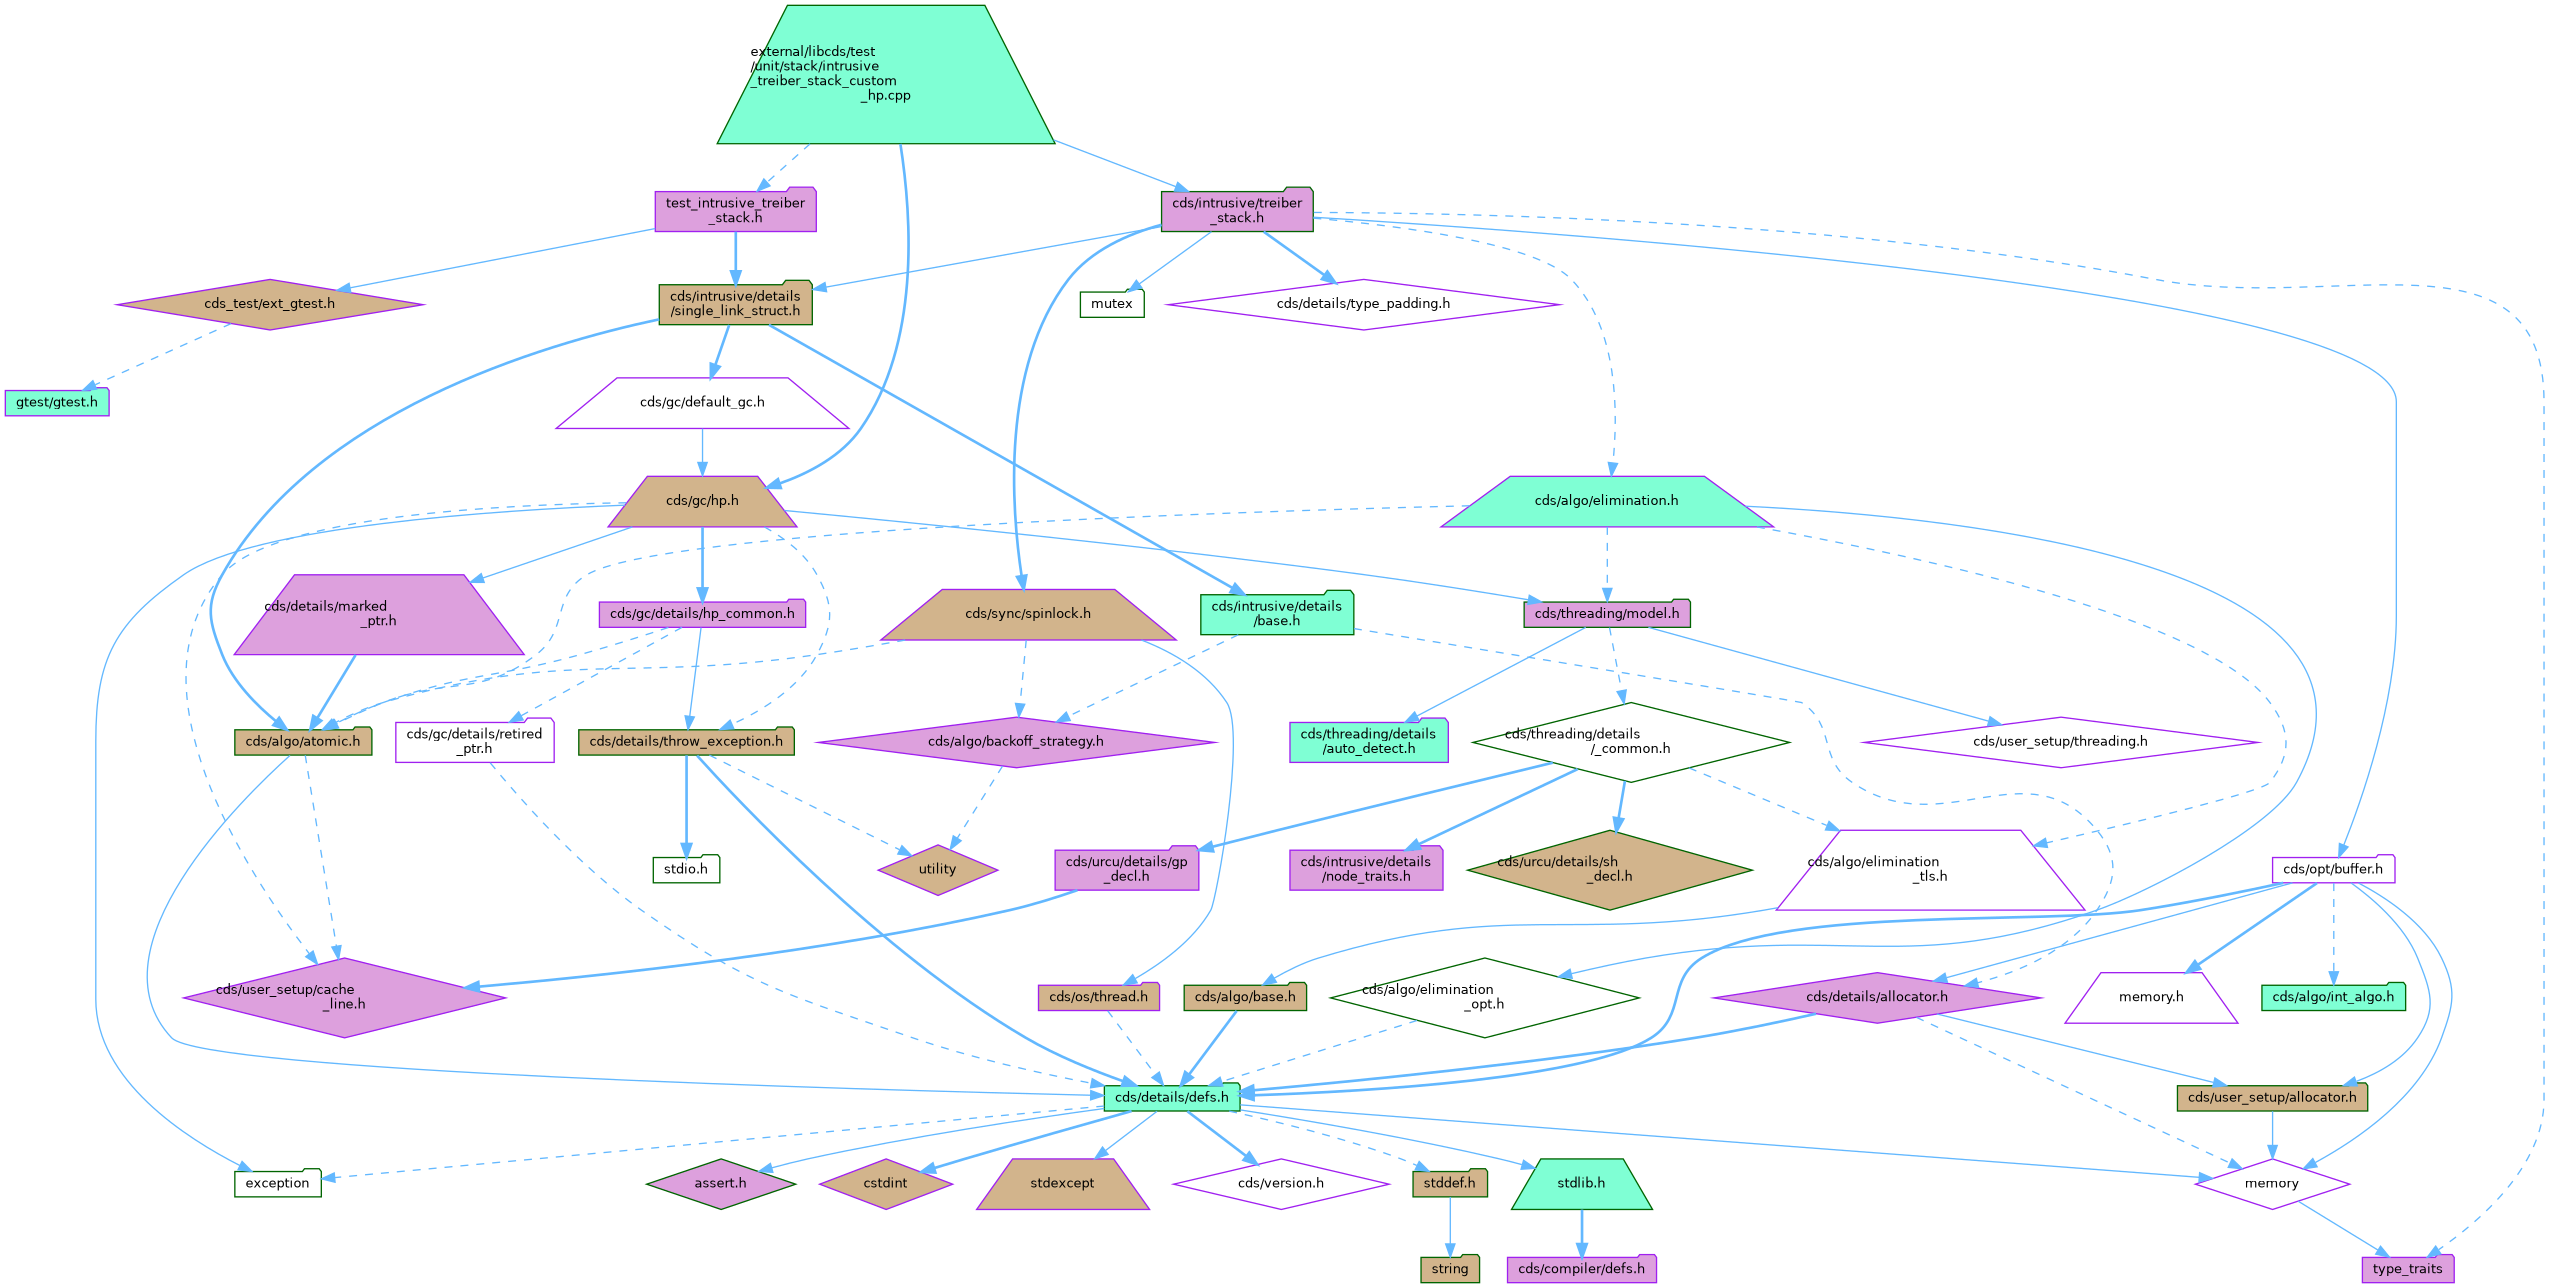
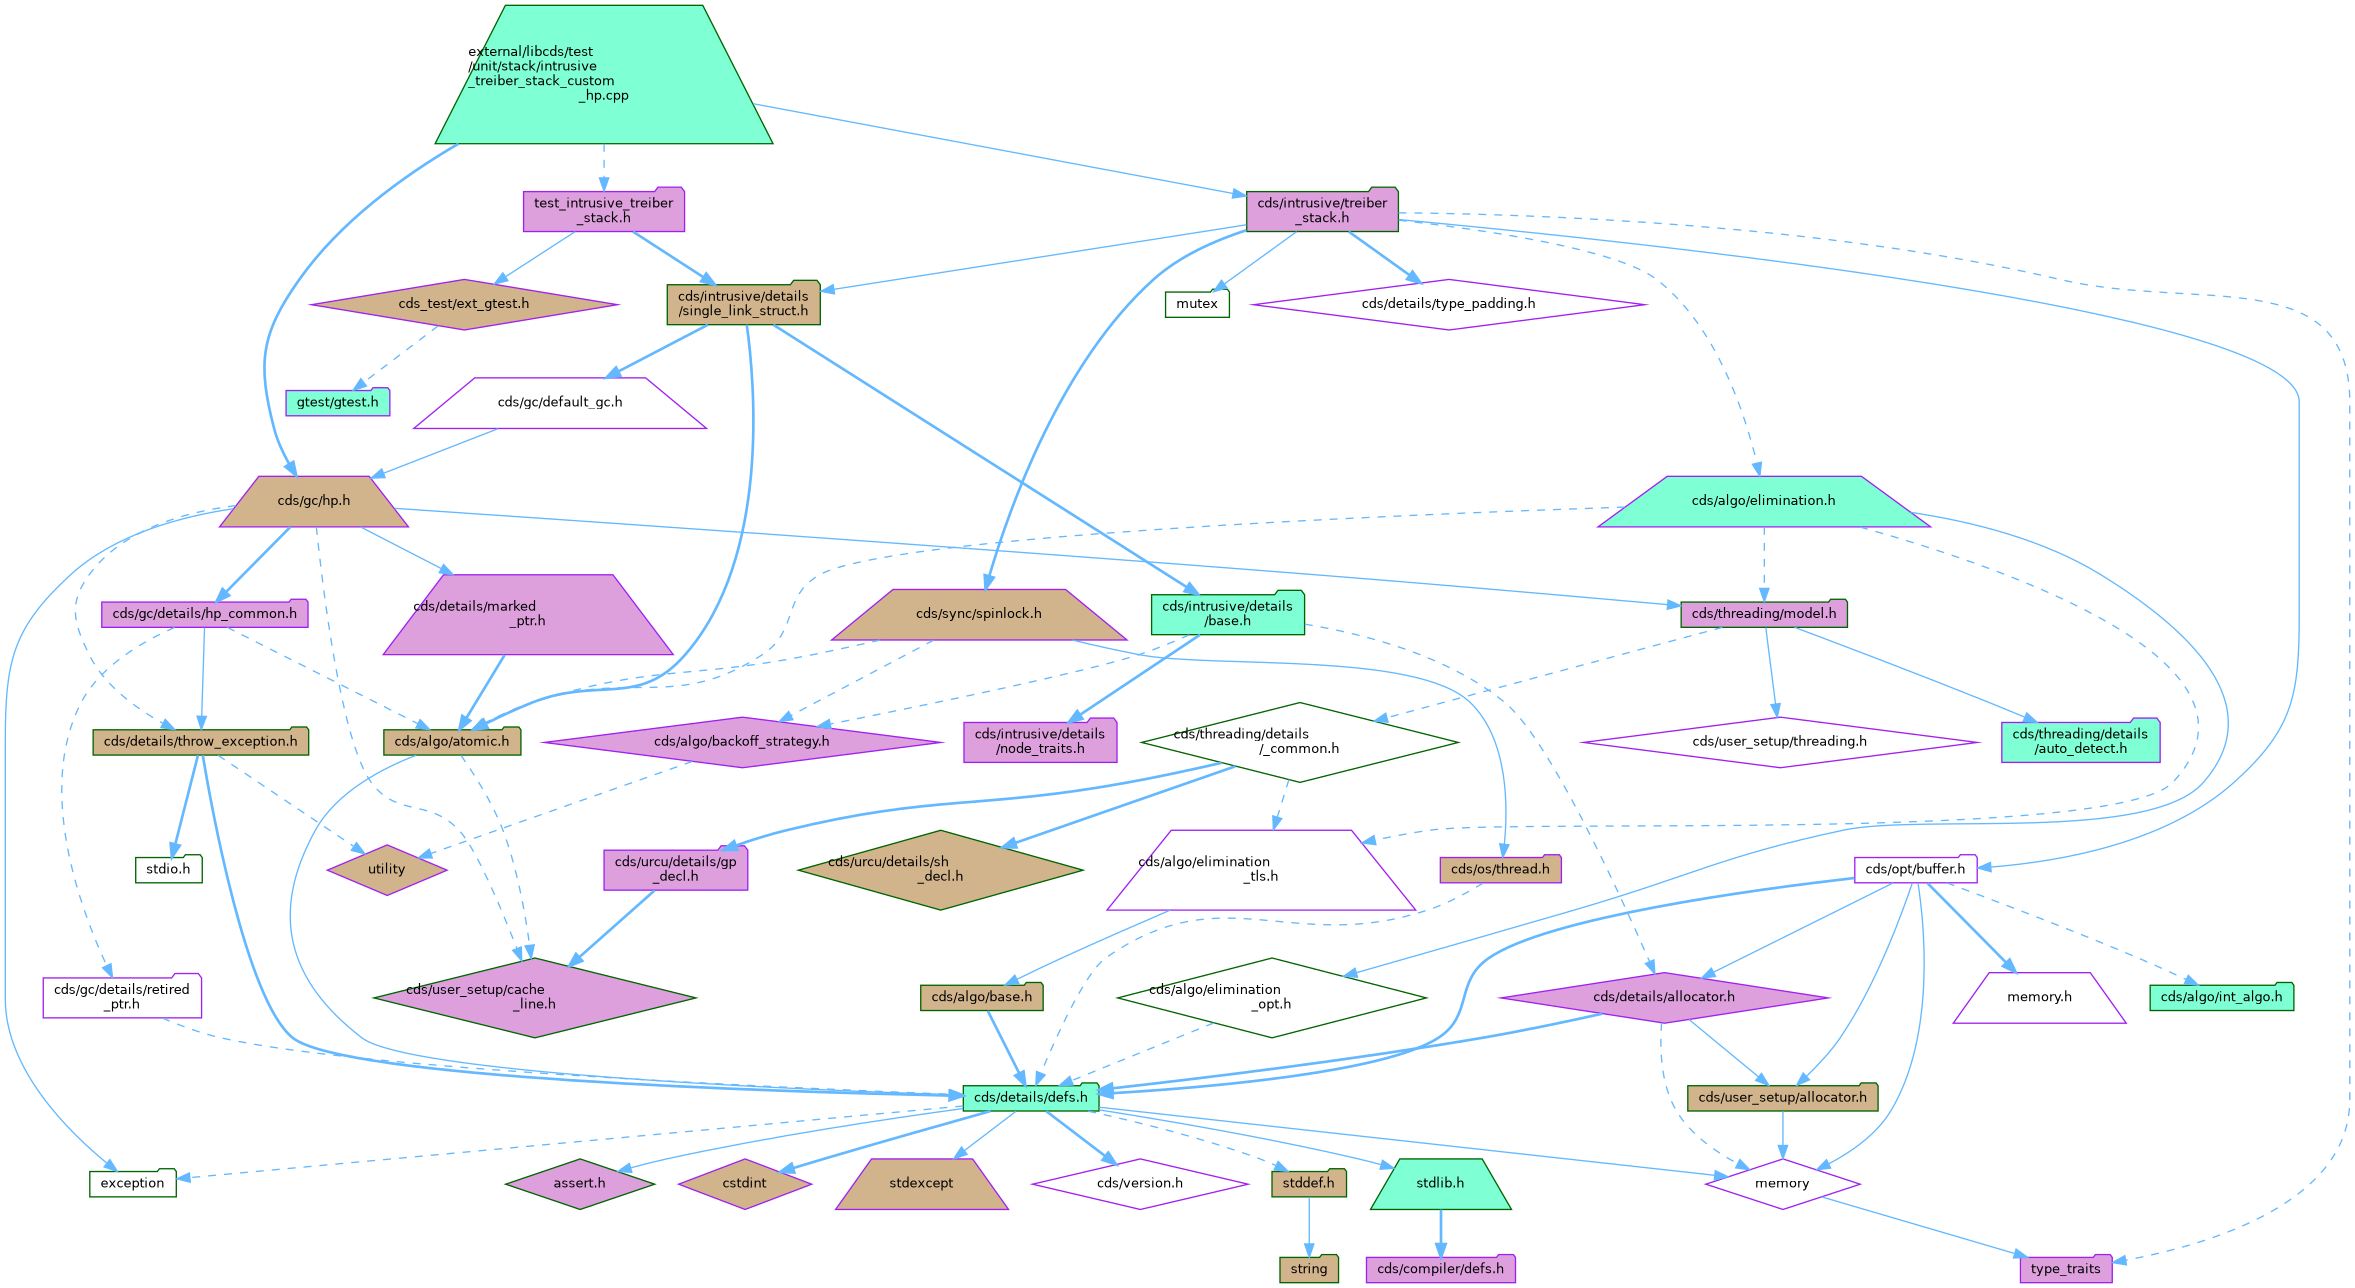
edge "cds/threading/details /_common.h" -> "cds/intrusive/details /node_traits.h": now "cds/intrusive/details /base.h" -> "cds/intrusive/details /node_traits.h"
node "cds/user_setup/cache _line.h": color purple -> darkgreen
